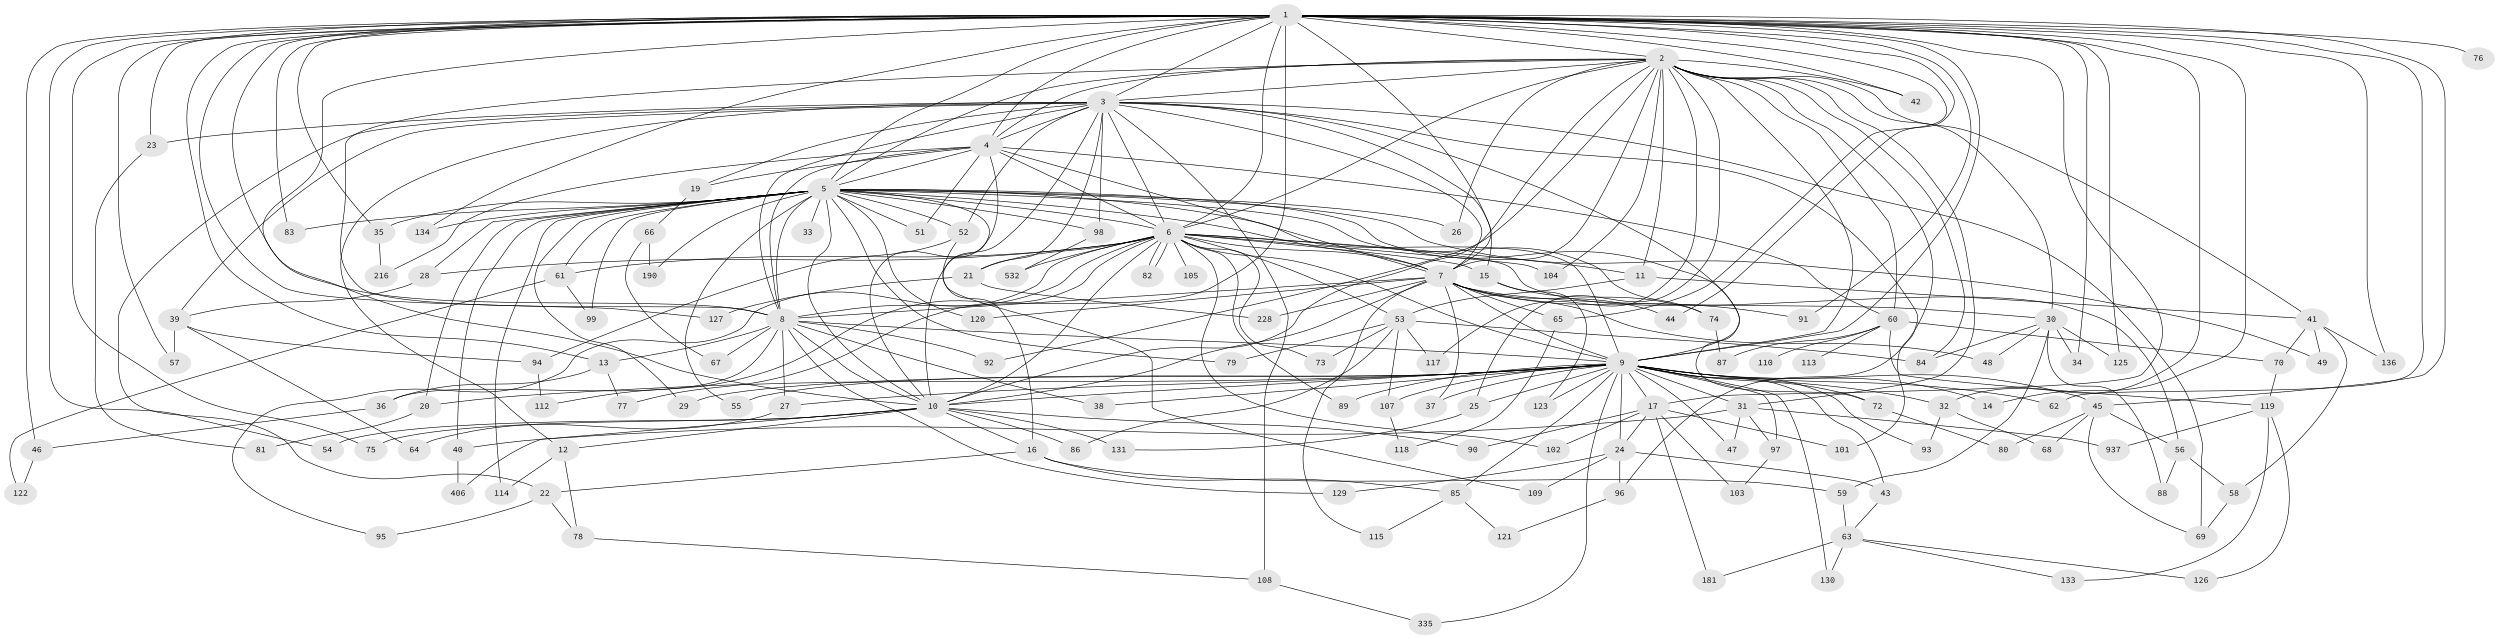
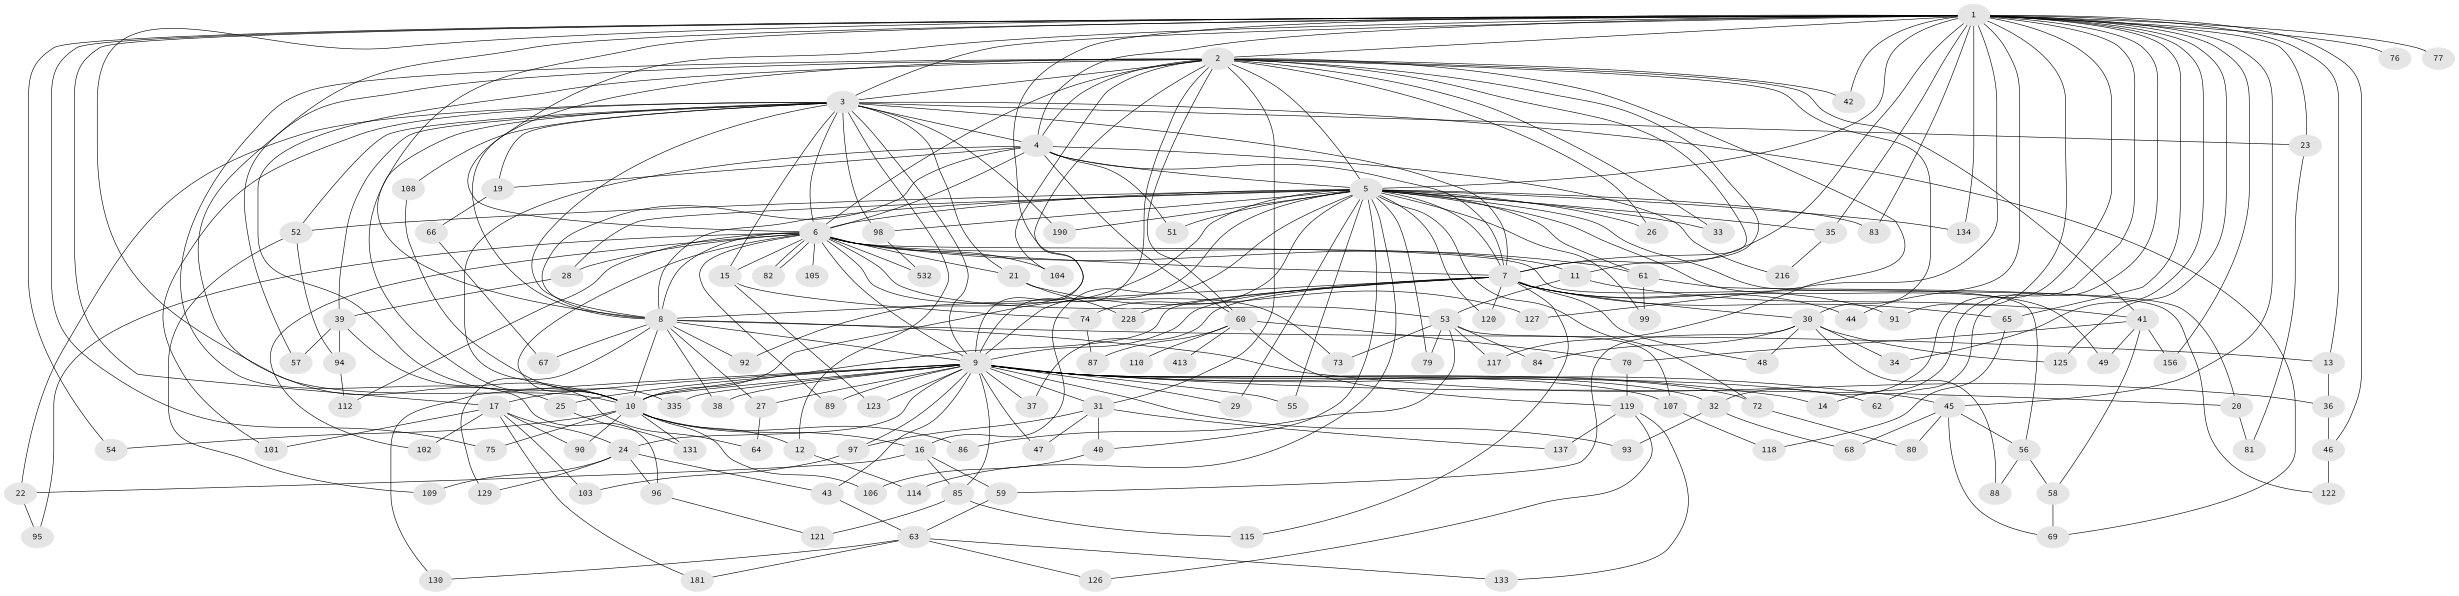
edge "2" -- "84": now "2" -- "33"
edge "66" -- "190": now "3" -- "190"
node "113": label "113" -> "413"
node "136": label "136" -> "156"
edge "13" -- "77": removed
node "937": label "937" -> "137"
node "406": label "406" -> "106"
node "78": removed
